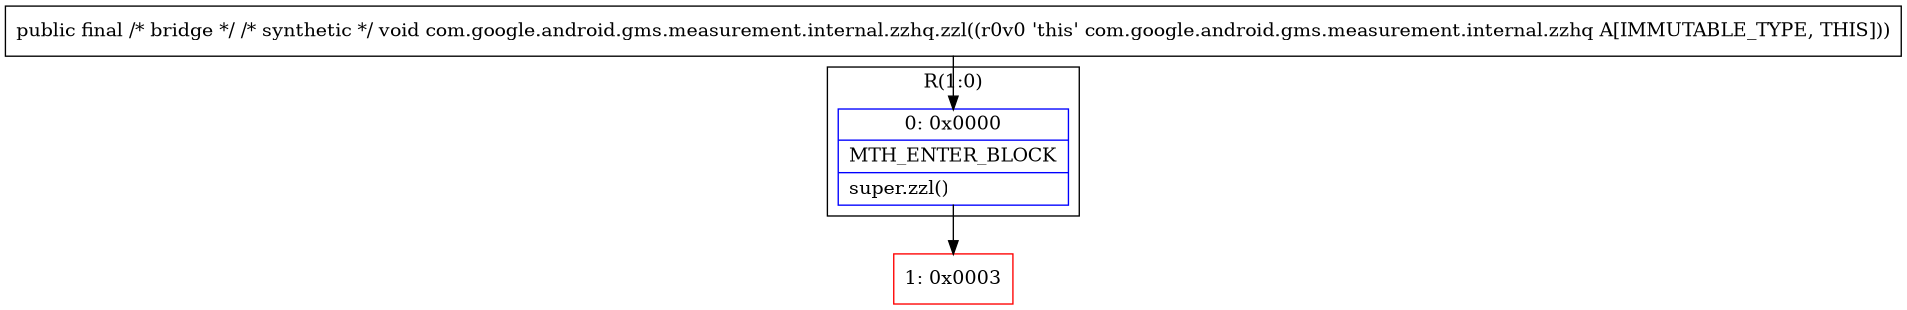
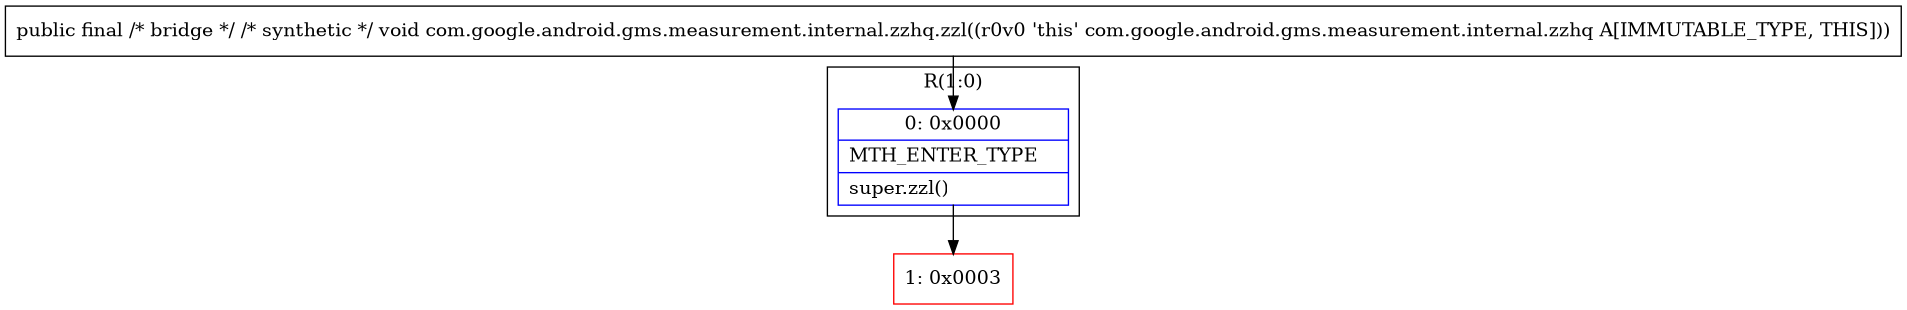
node "0: 0x0000": text "MTH_ENTER_BLOCK" -> "MTH_ENTER_TYPE"
